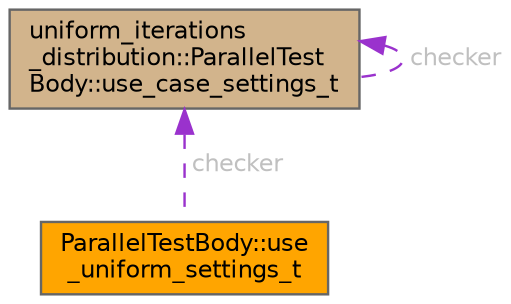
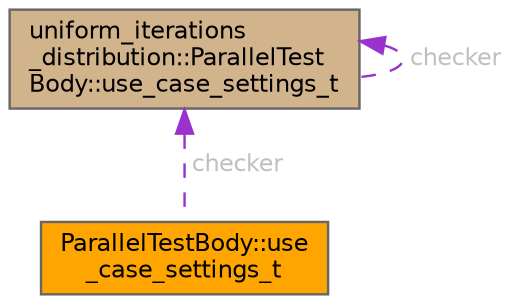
node "ParallelTestBody::use _uniform_settings_t": label "ParallelTestBody::use _uniform_settings_t" -> "ParallelTestBody::use _case_settings_t"
